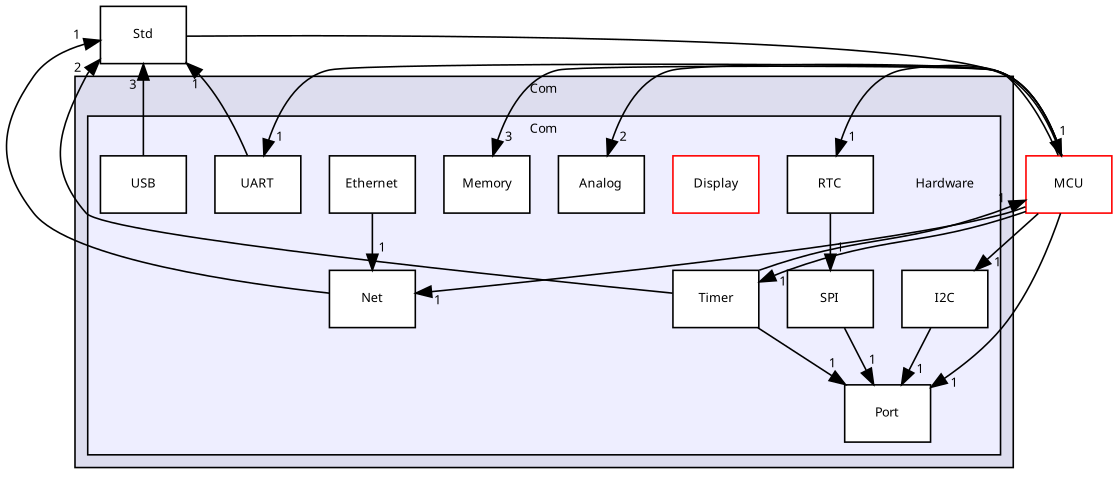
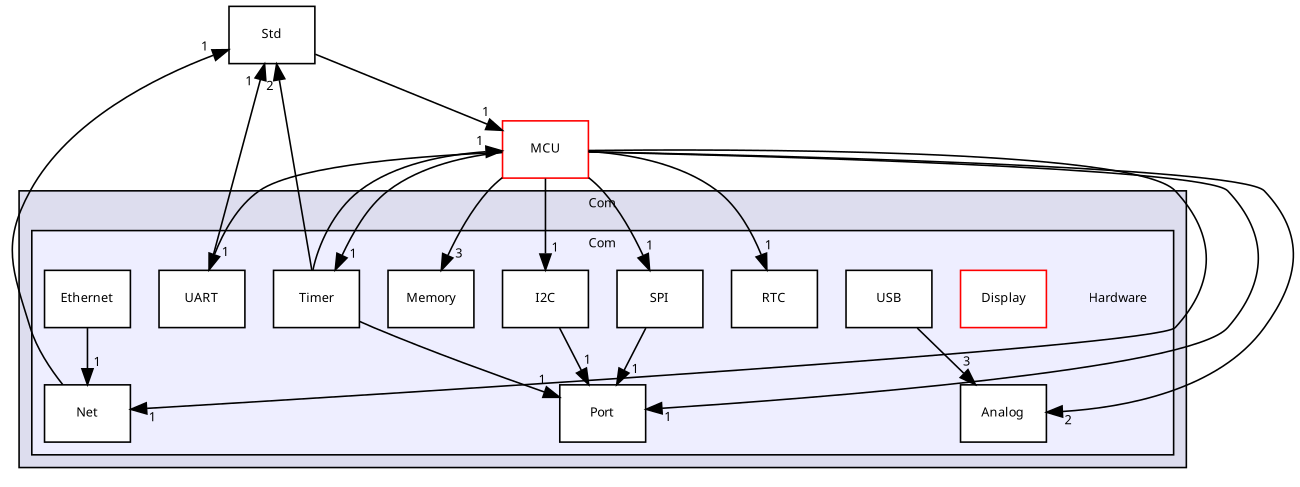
edge "USB" -> "Std": now "USB" -> "Analog"
edge "RTC" -> "SPI": now "MCU" -> "SPI"
